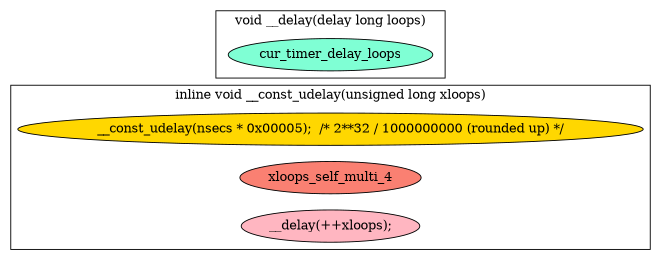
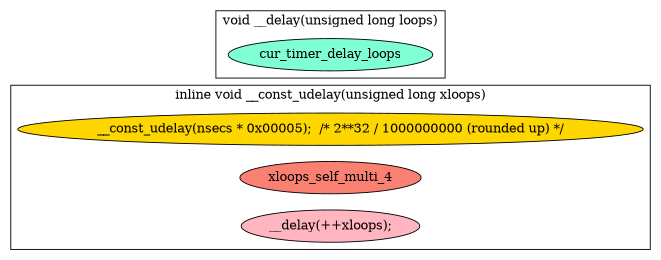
cluster "void __delay(delay long loops)": label "void __delay(delay long loops)" -> "void __delay(unsigned long loops)"
